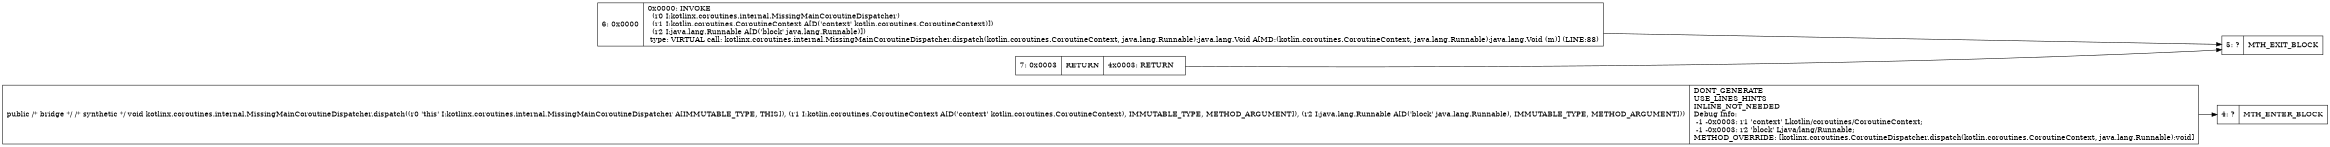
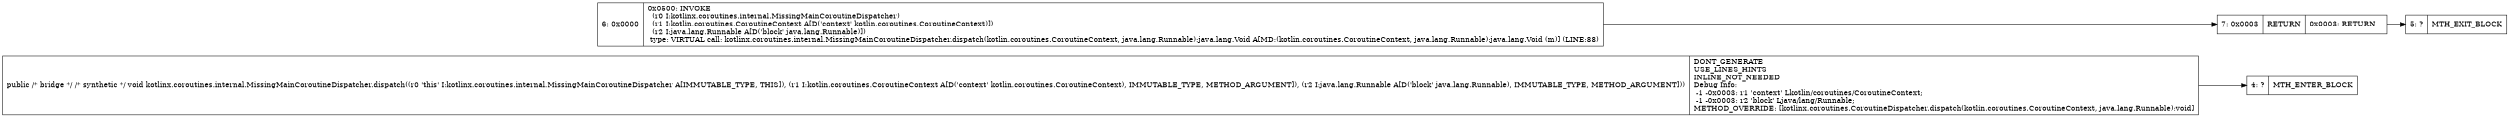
node "6: 0x0000": text "0x0000: INVOKE" -> "0x0500: INVOKE"
edge "6: 0x0000" -> "5: ?": now "6: 0x0000" -> "7: 0x0003"
node "7: 0x0003": text "4x0003: RETURN" -> "0x0003: RETURN"
